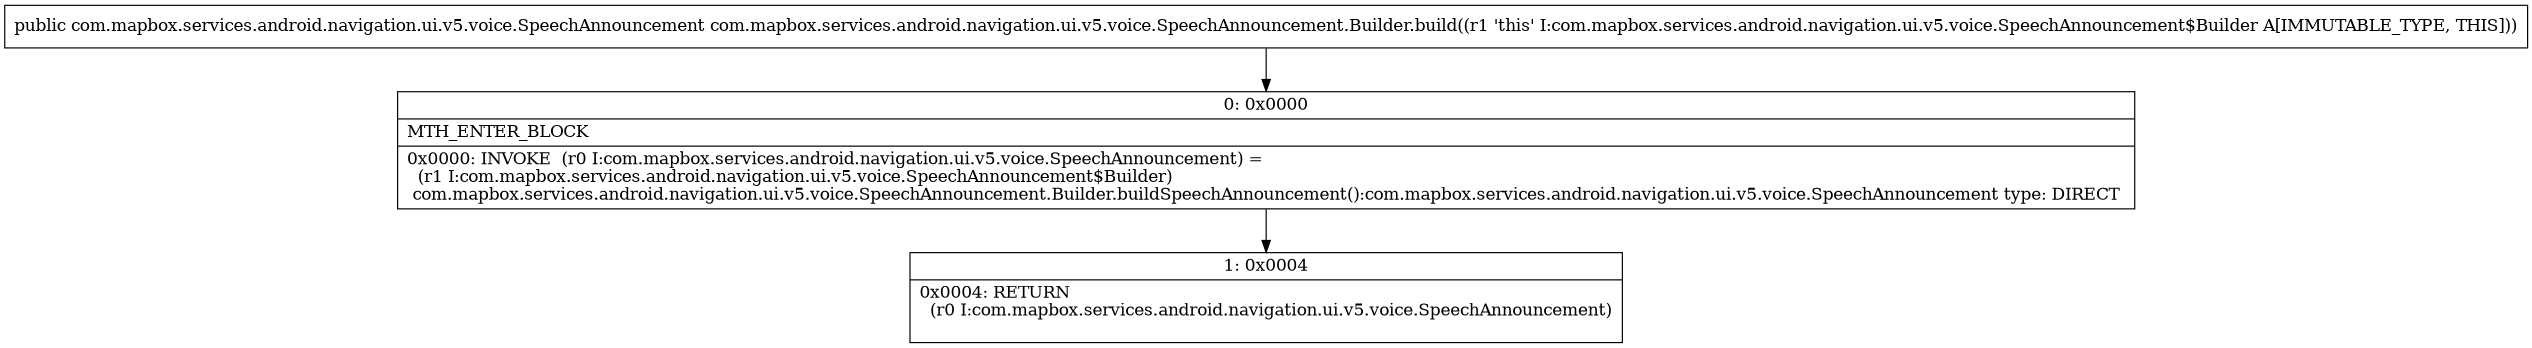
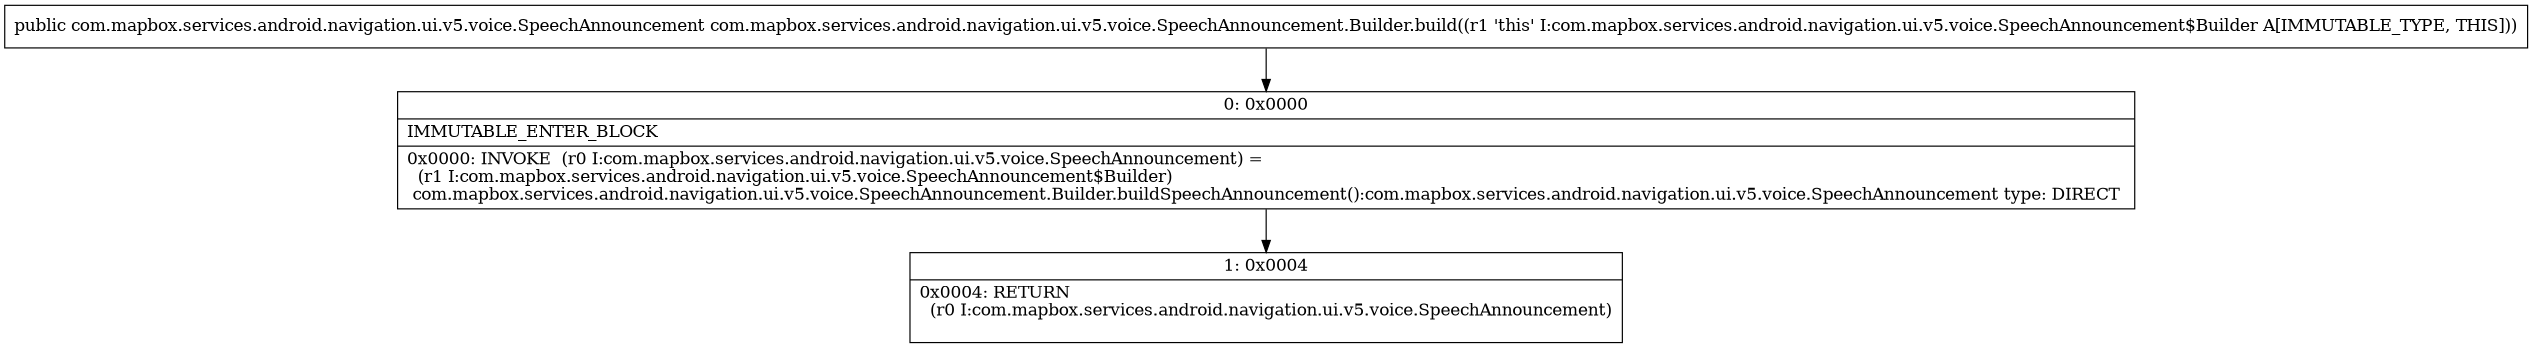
node "0: 0x0000": text "MTH_ENTER_BLOCK" -> "IMMUTABLE_ENTER_BLOCK"
